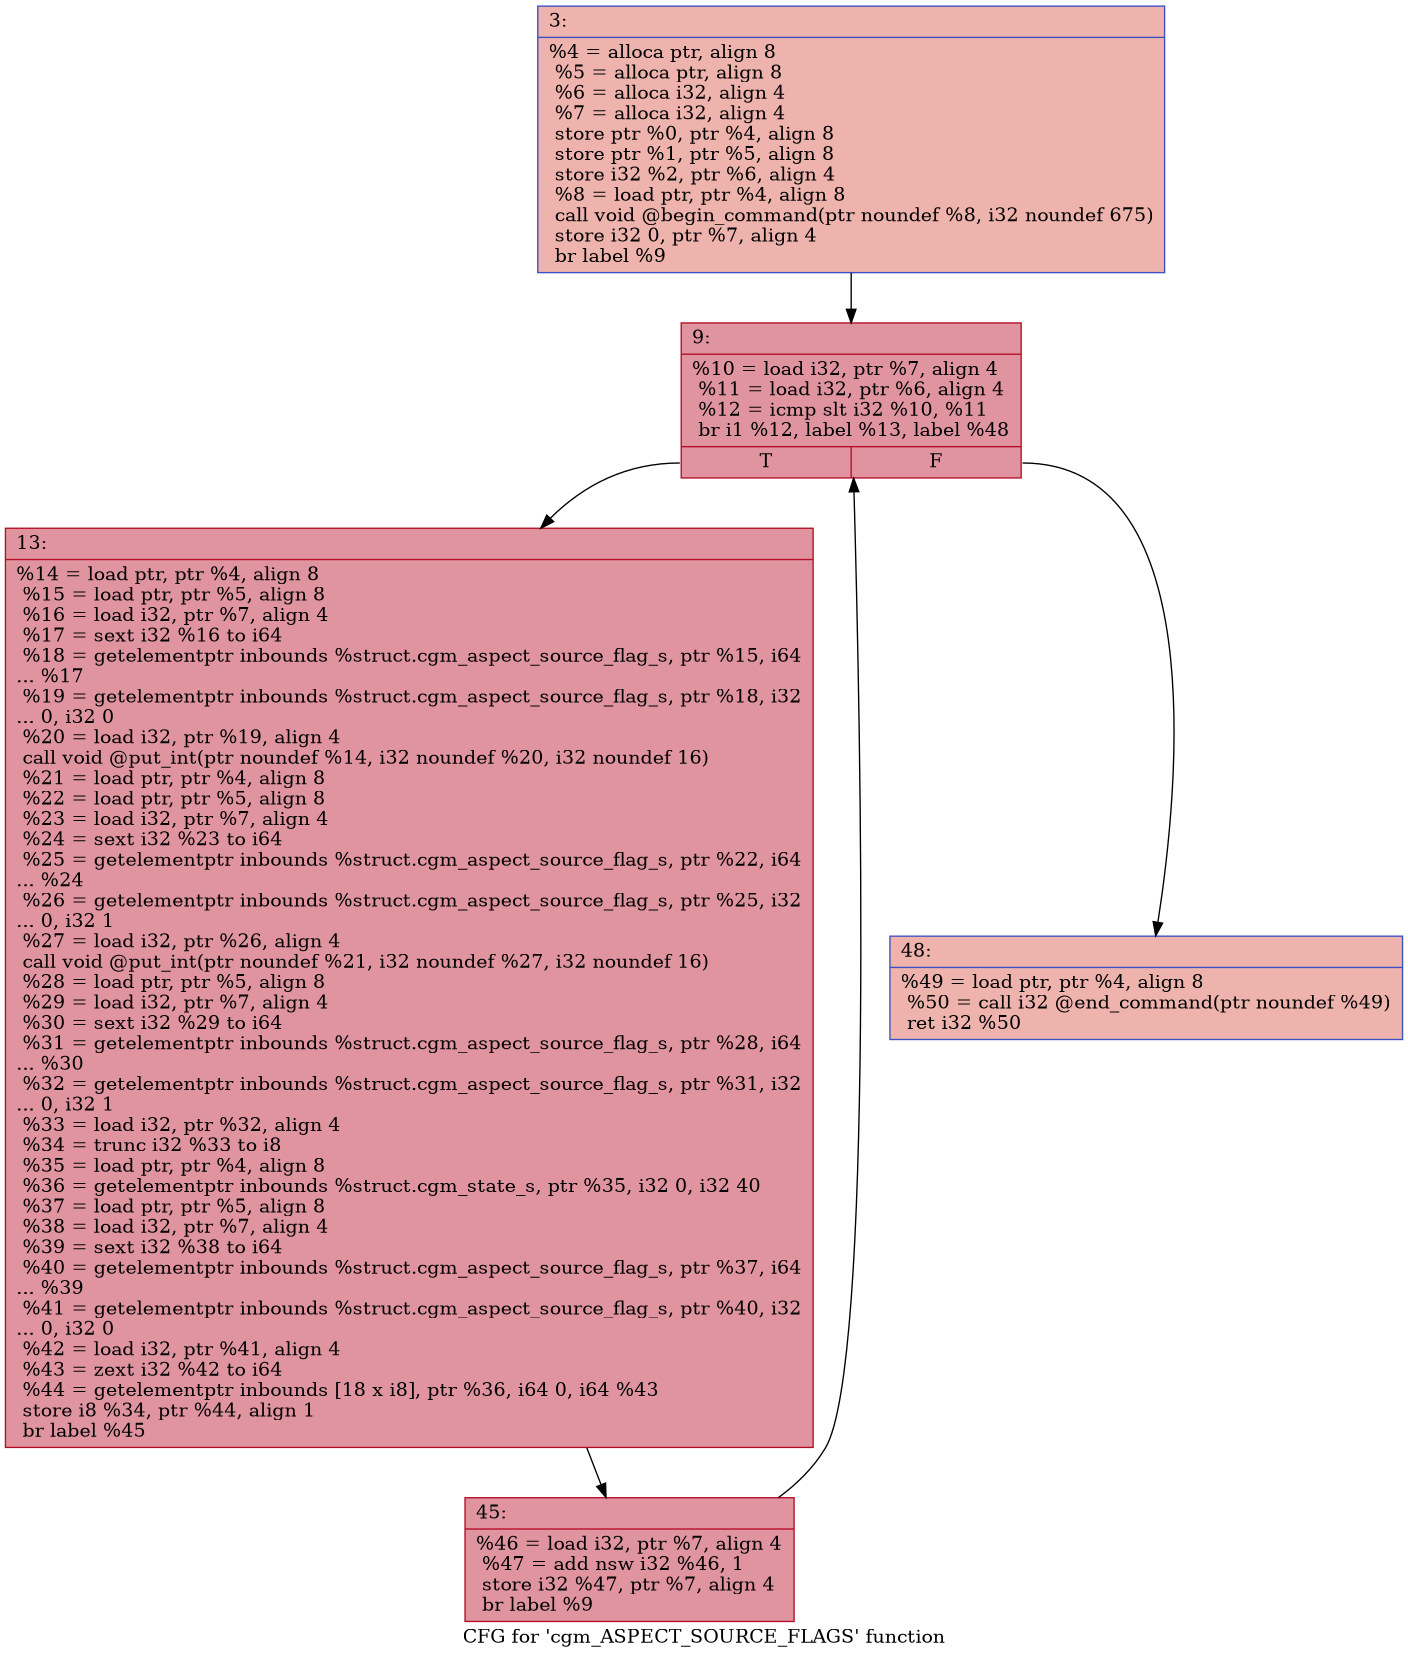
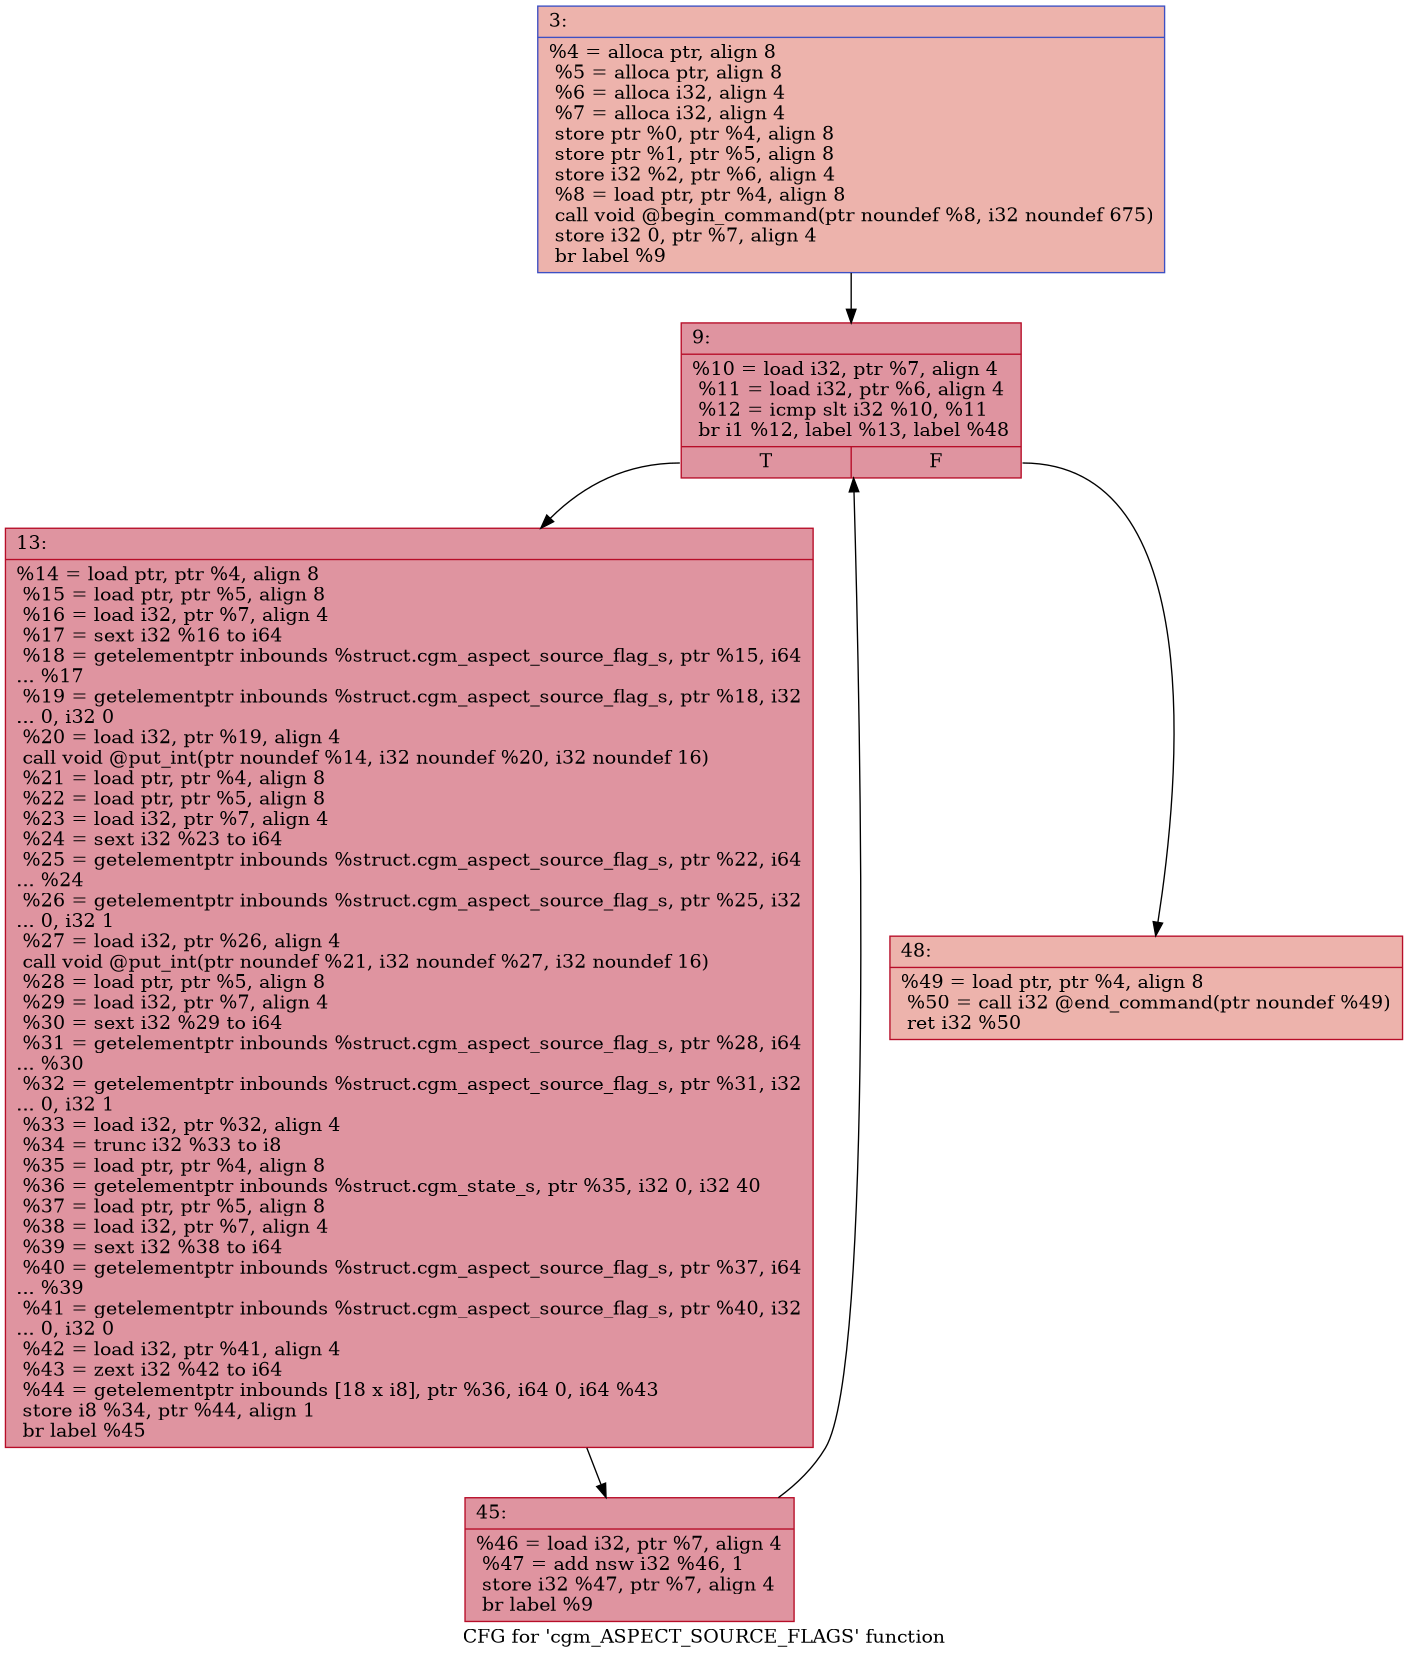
node "48:": color #3d50c3ff -> #b70d28ff
